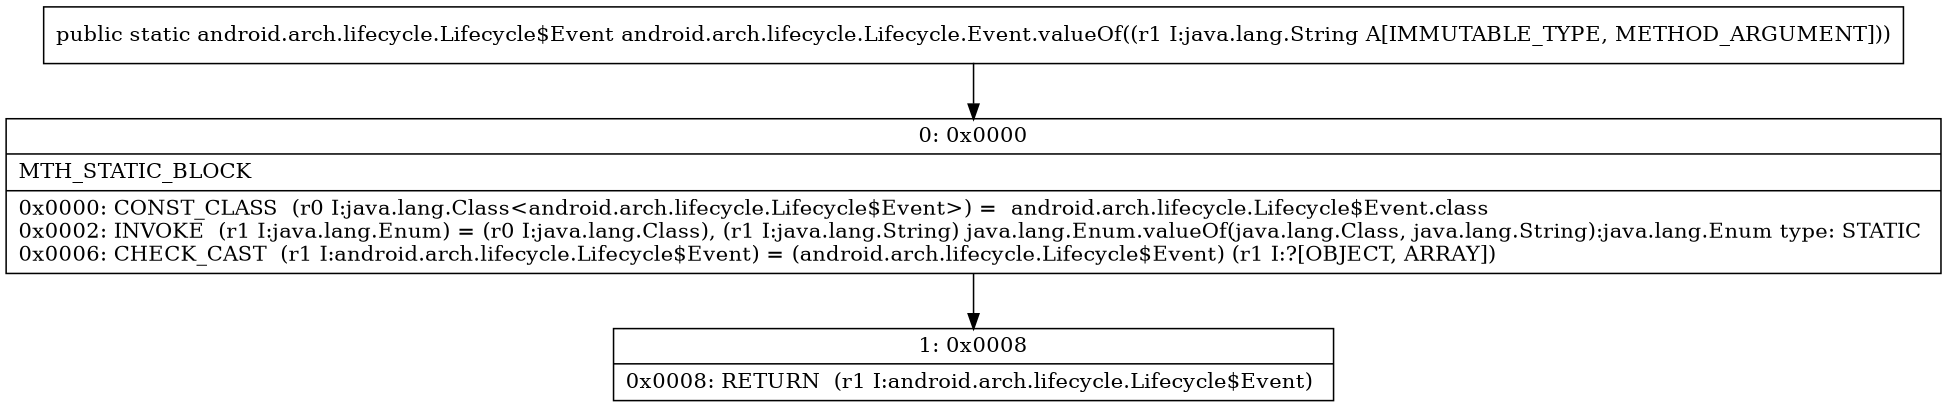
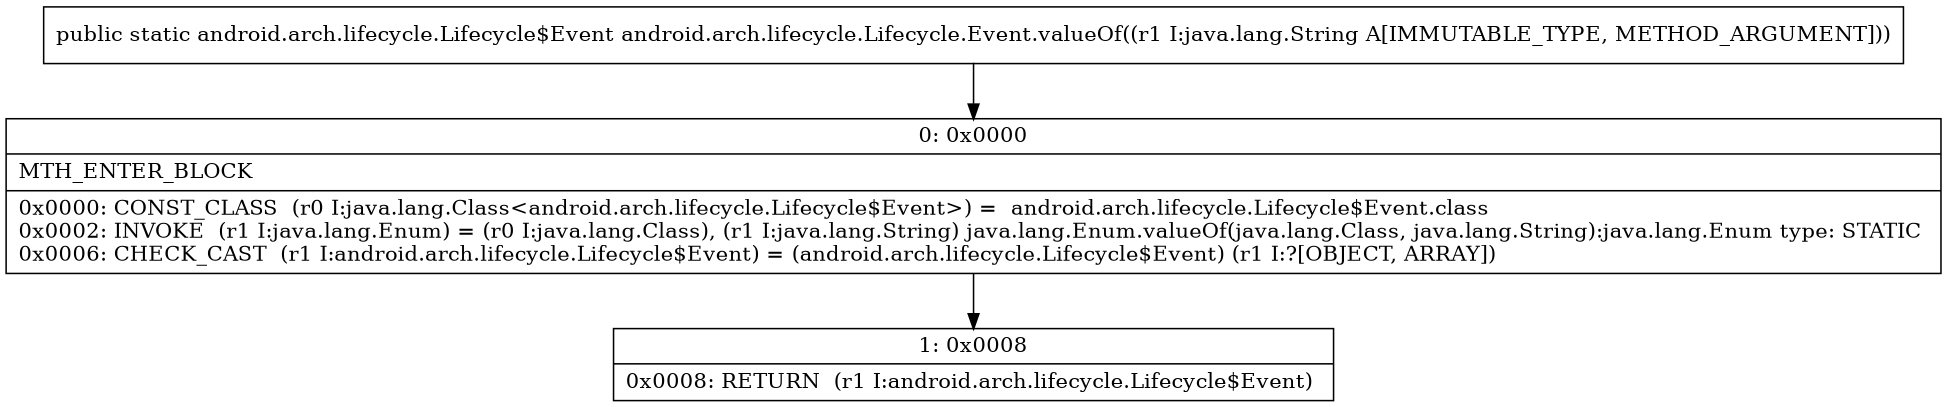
node "0: 0x0000": text "MTH_STATIC_BLOCK" -> "MTH_ENTER_BLOCK"
